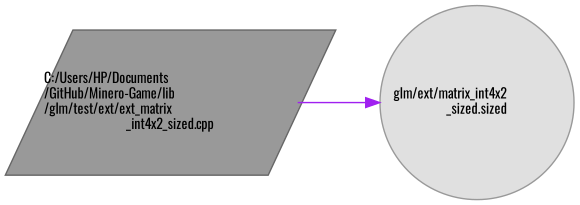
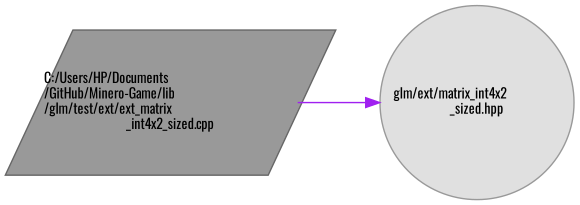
node "glm/ext/matrix_int4x2 _sized.sized": label "glm/ext/matrix_int4x2 _sized.sized" -> "glm/ext/matrix_int4x2 _sized.hpp"
